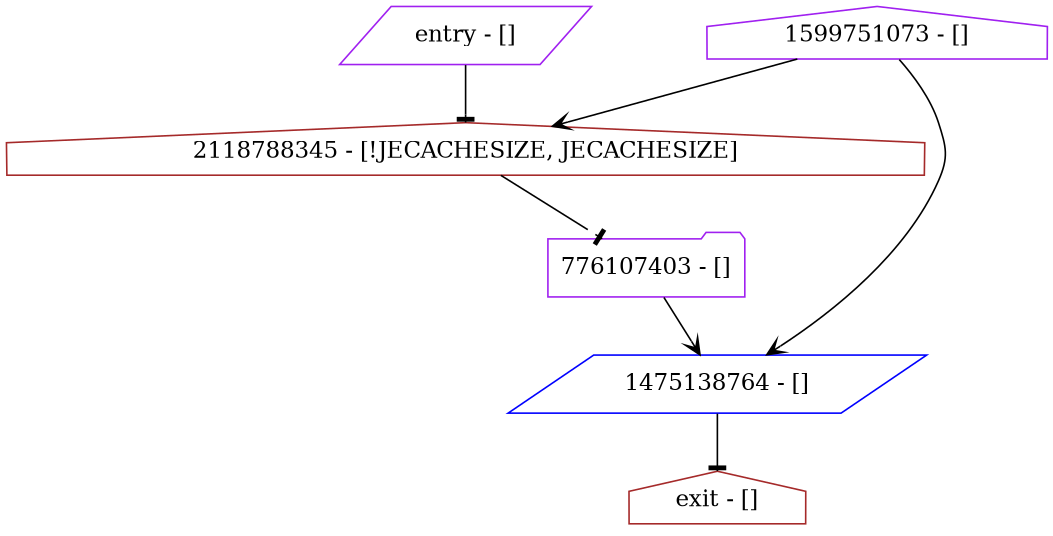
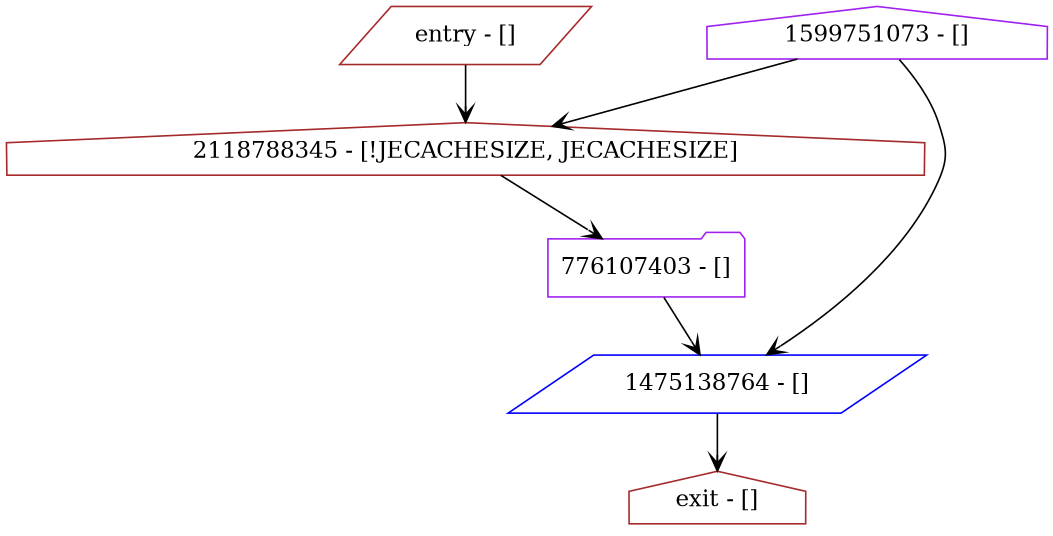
node "entry - []": color purple -> brown
edge "entry - []" -> "2118788345 - [!JECACHESIZE, JECACHESIZE]": arrowhead tee -> vee
edge "2118788345 - [!JECACHESIZE, JECACHESIZE]" -> "776107403 - []": arrowhead tee -> vee
edge "1475138764 - []" -> "exit - []": arrowhead tee -> vee
